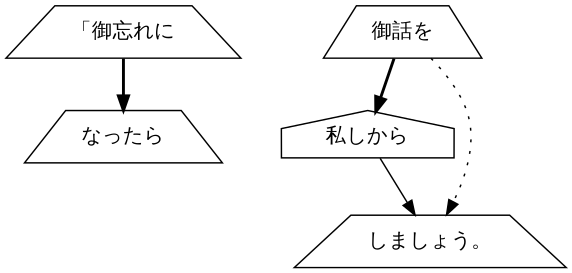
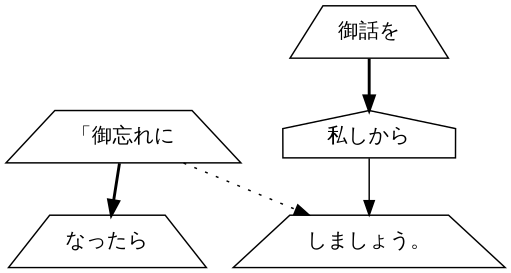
edge "御話を" -> "しましょう。": now "「御忘れに" -> "しましょう。"
